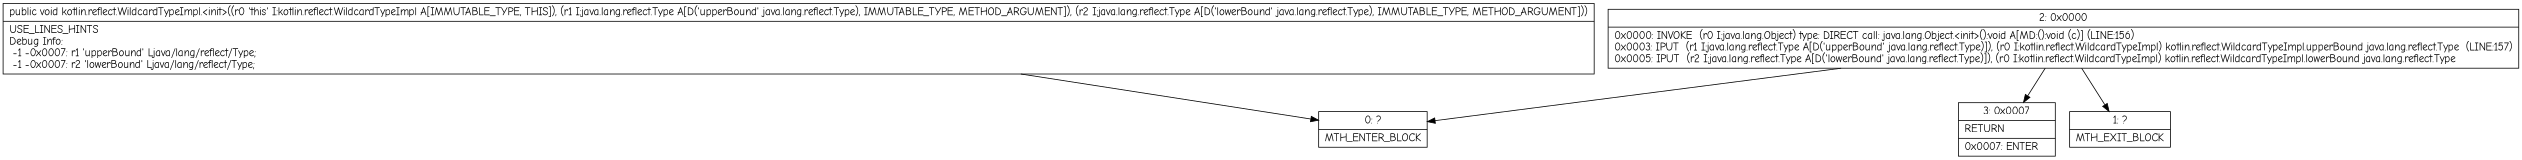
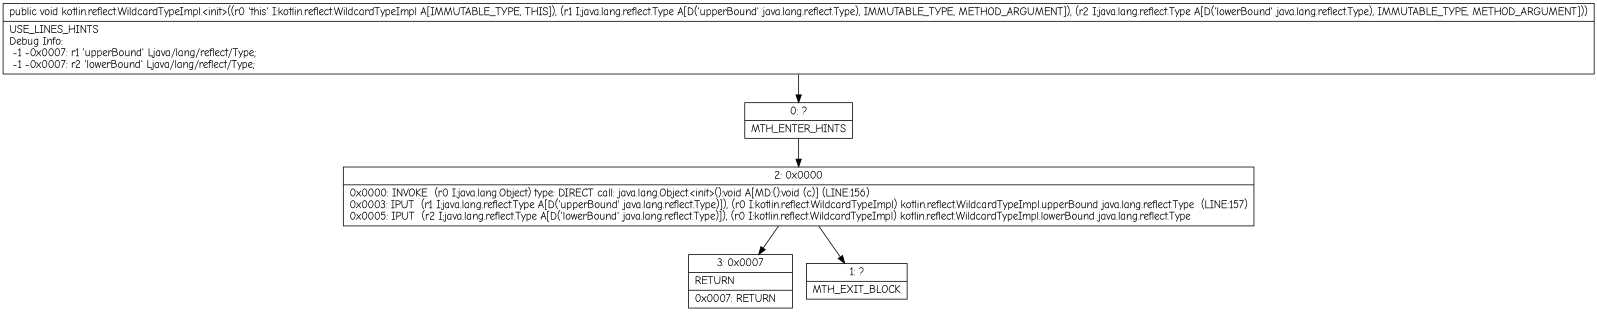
edge "2: 0x0000" -> "0: ?": reversed
node "0: ?": text "MTH_ENTER_BLOCK" -> "MTH_ENTER_HINTS"
node "3: 0x0007": text "0x0007: ENTER" -> "0x0007: RETURN"
